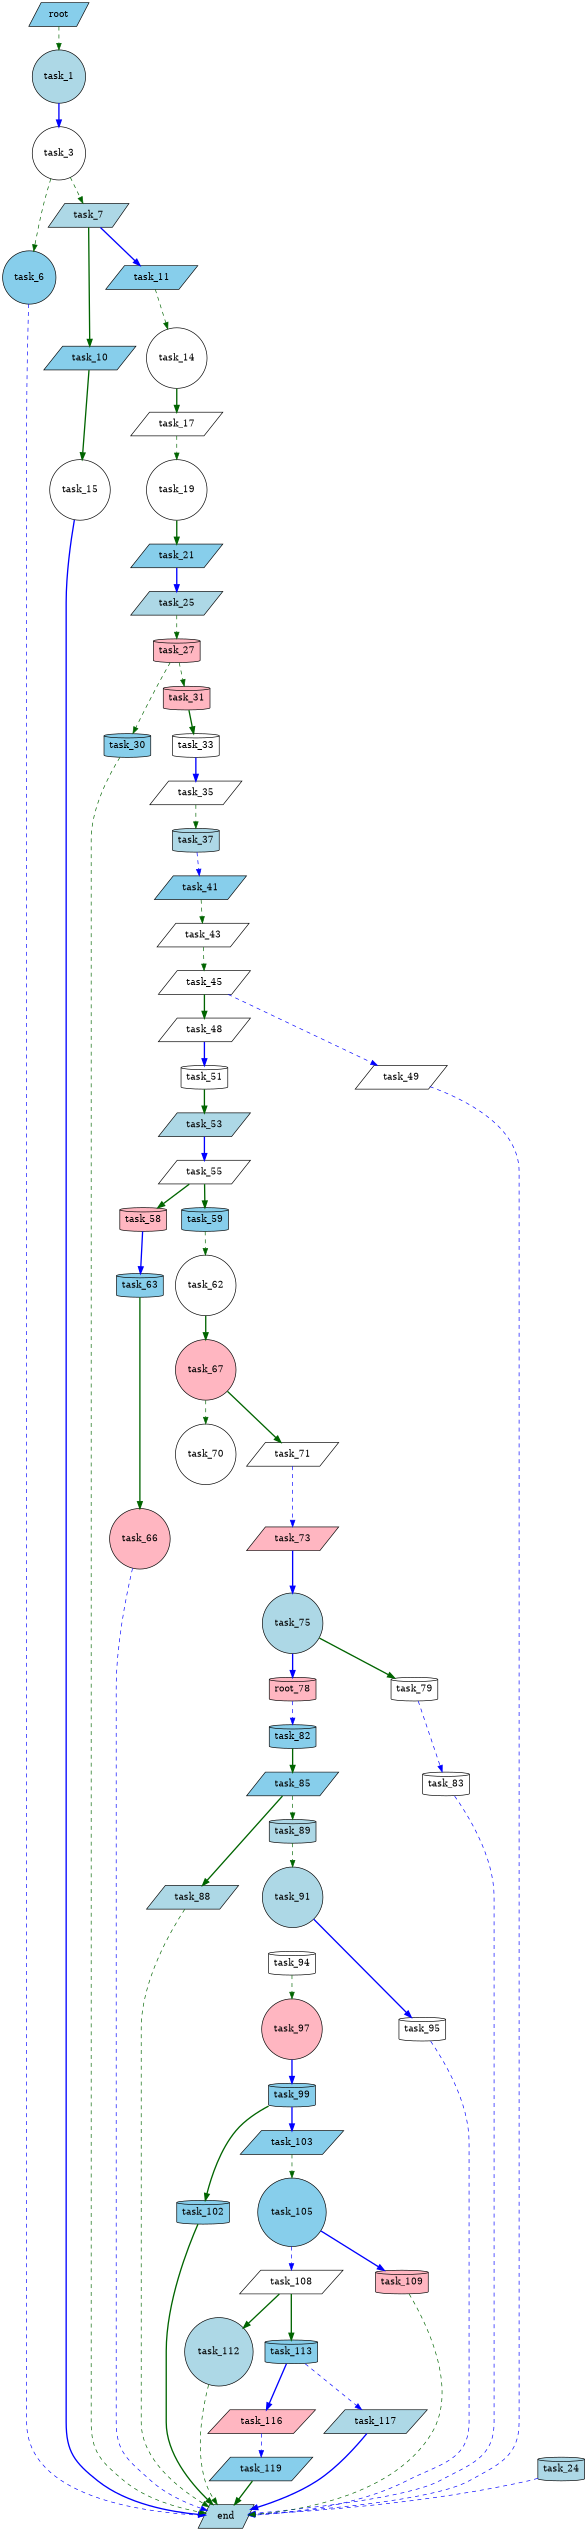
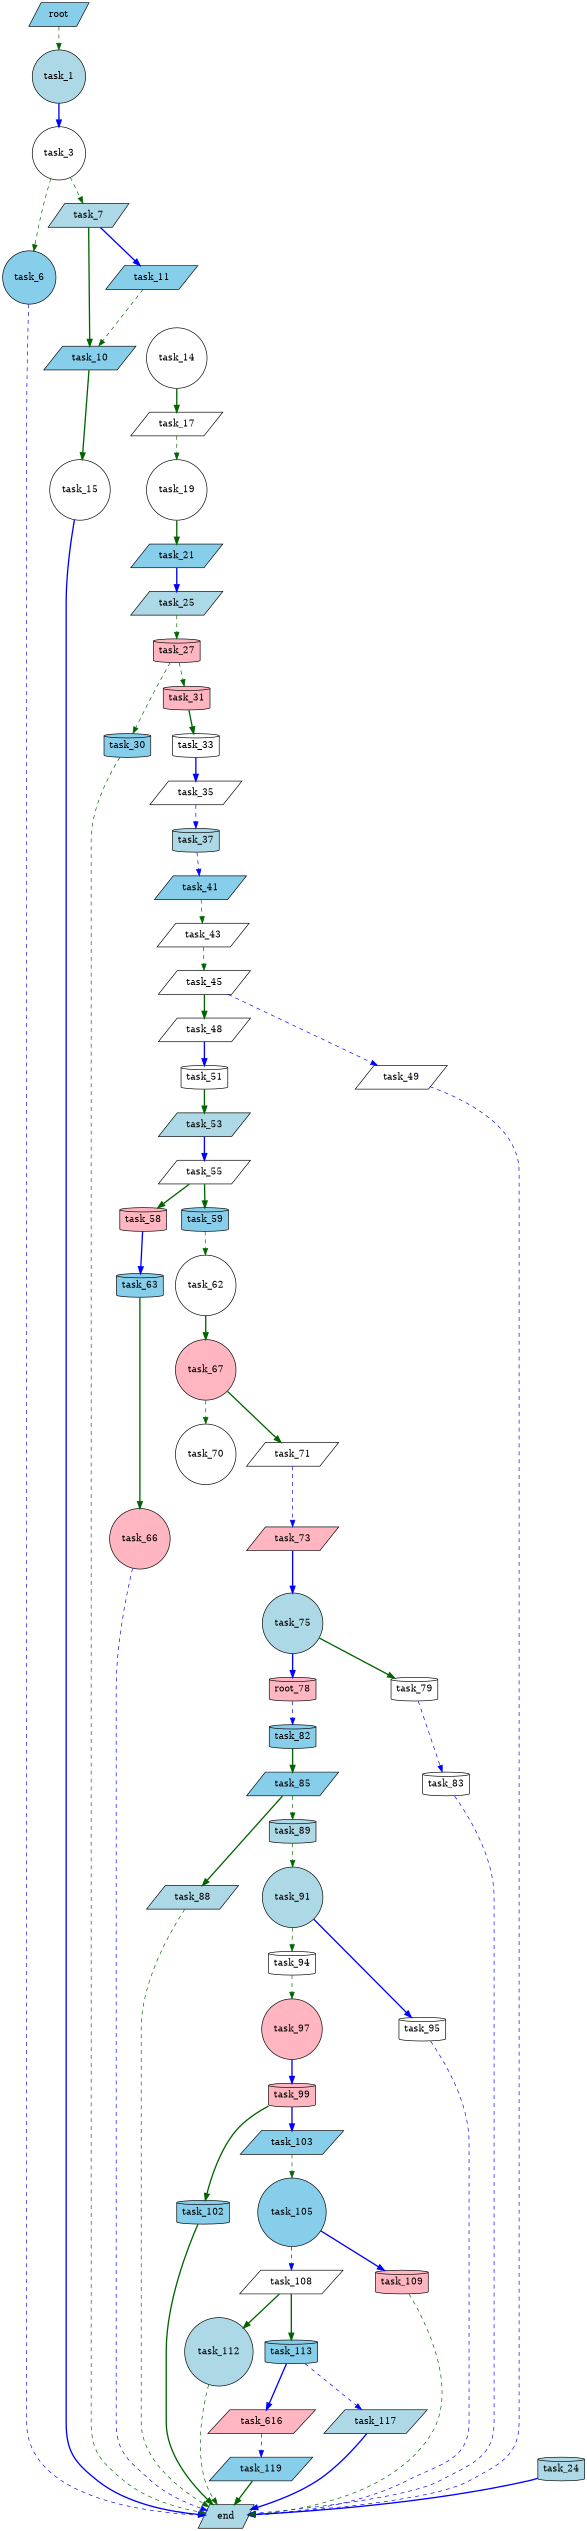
edge "task_11" -> "task_14": now "task_11" -> "task_10"
edge "task_35" -> "task_37": color darkgreen -> blue
edge "task_91" -> "task_94": added
node "task_99": fillcolor skyblue -> lightpink
node "task_116": label "task_116" -> "task_616"
edge "task_24" -> "end": style dashed -> bold
